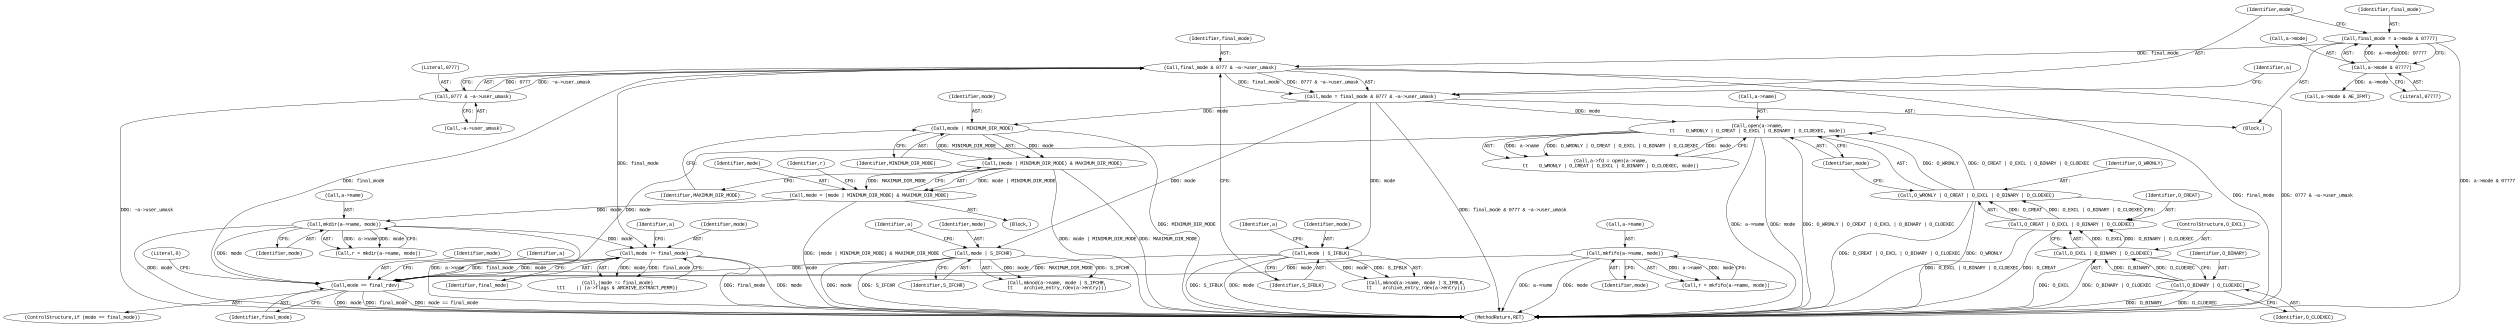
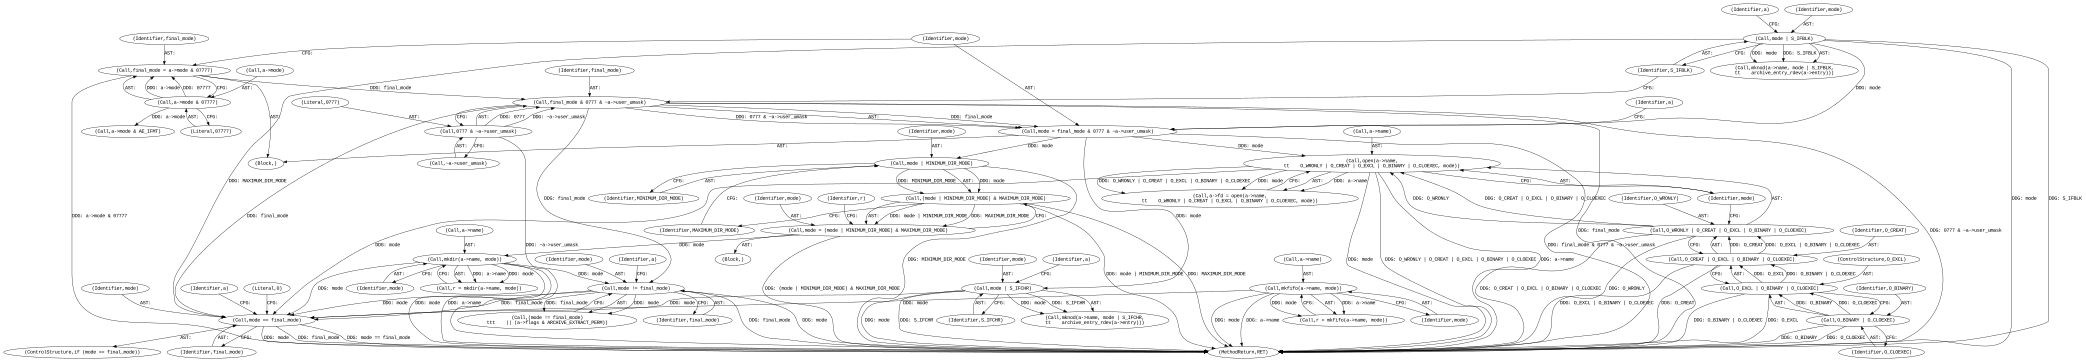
edge "(Call,mode = final_mode & 0777 & ~a->user_umask)" -> "(Call,mode | S_IFBLK)": reversed
node "(Call,mode == final_rdev)": label "(Call,mode == final_rdev)" -> "(Call,mode == final_mode)"
